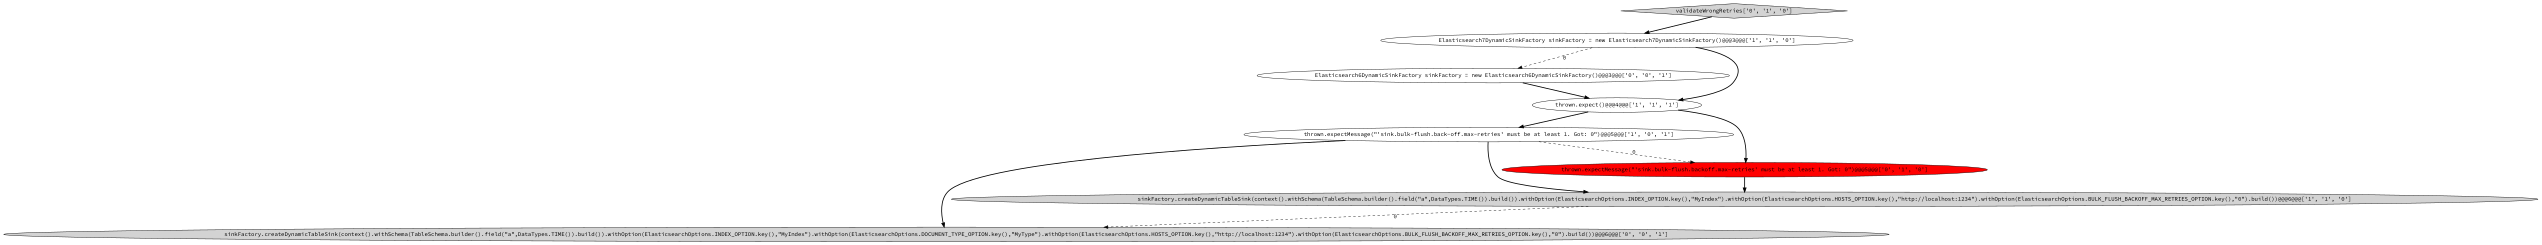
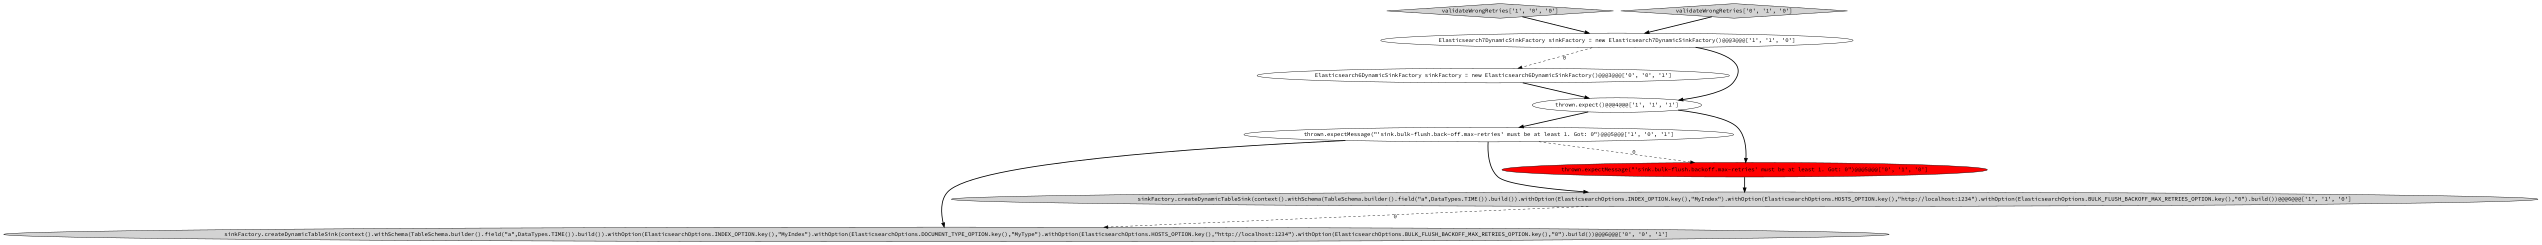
node "validateWrongRetries['1', '0', '0']": added
